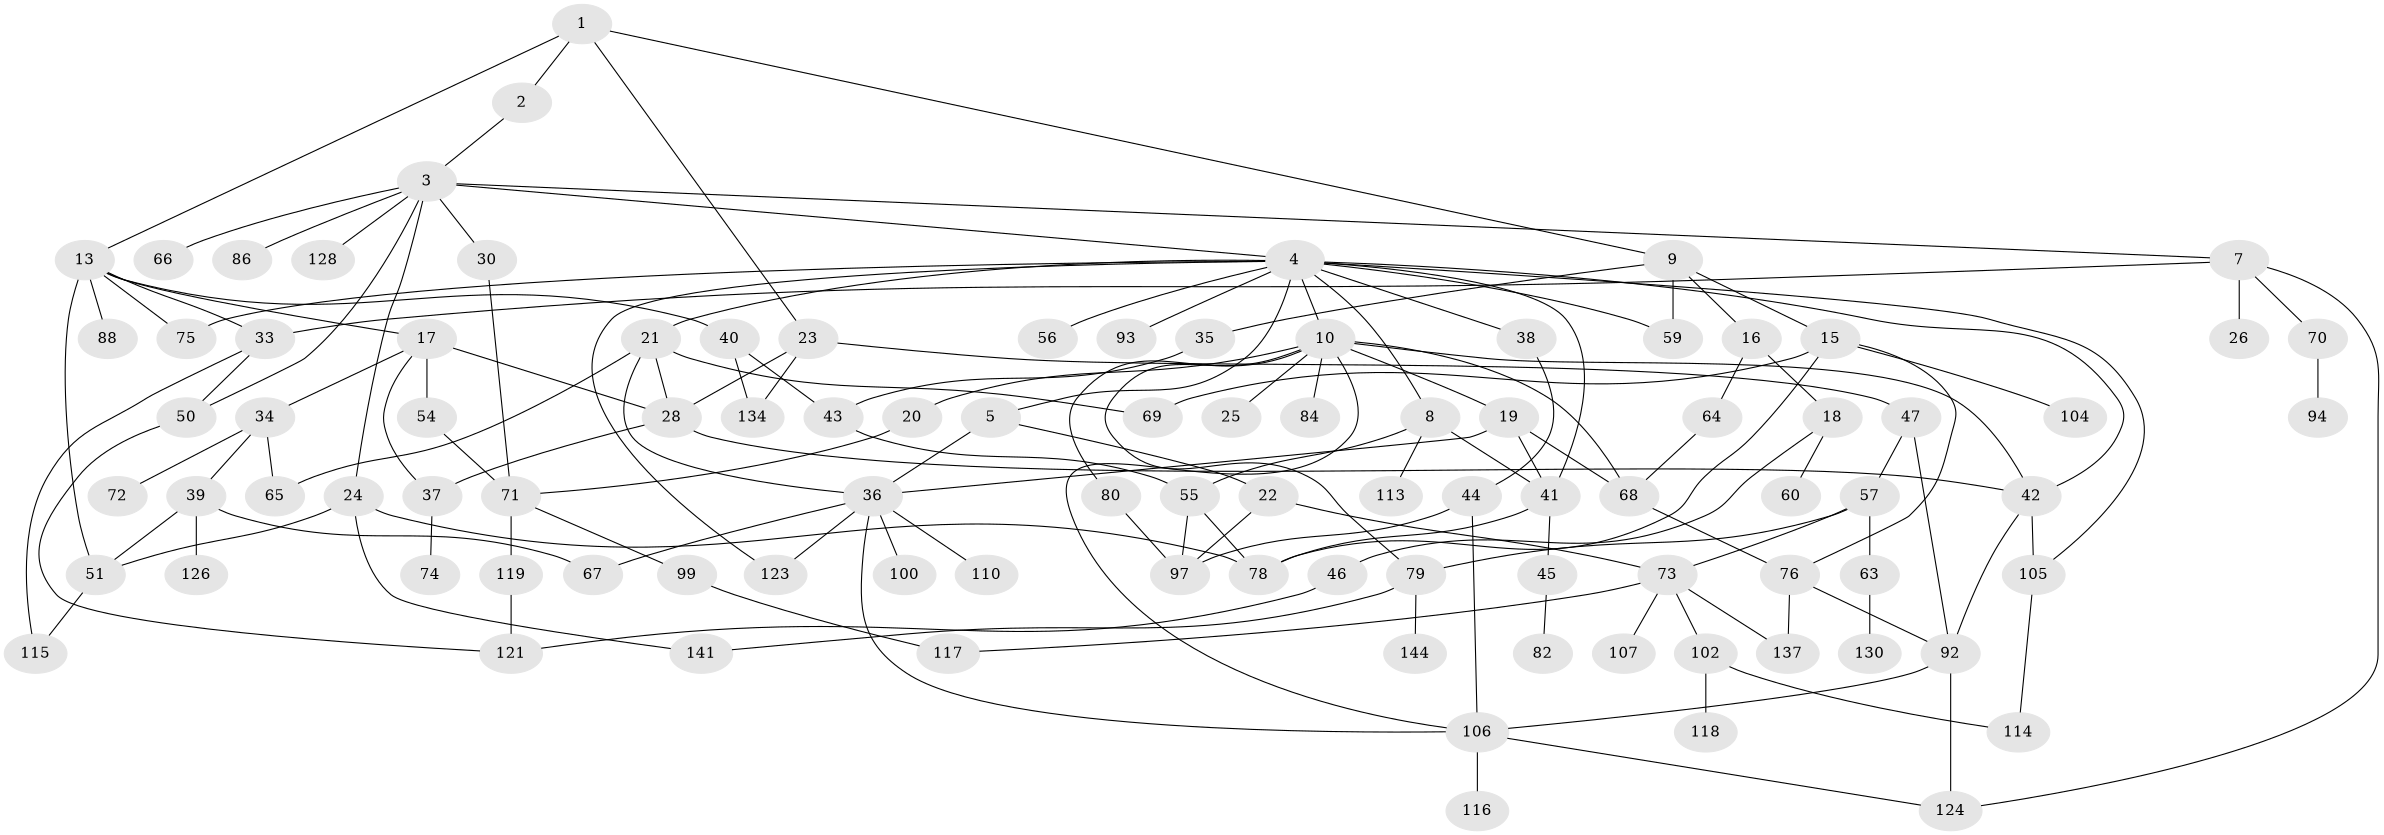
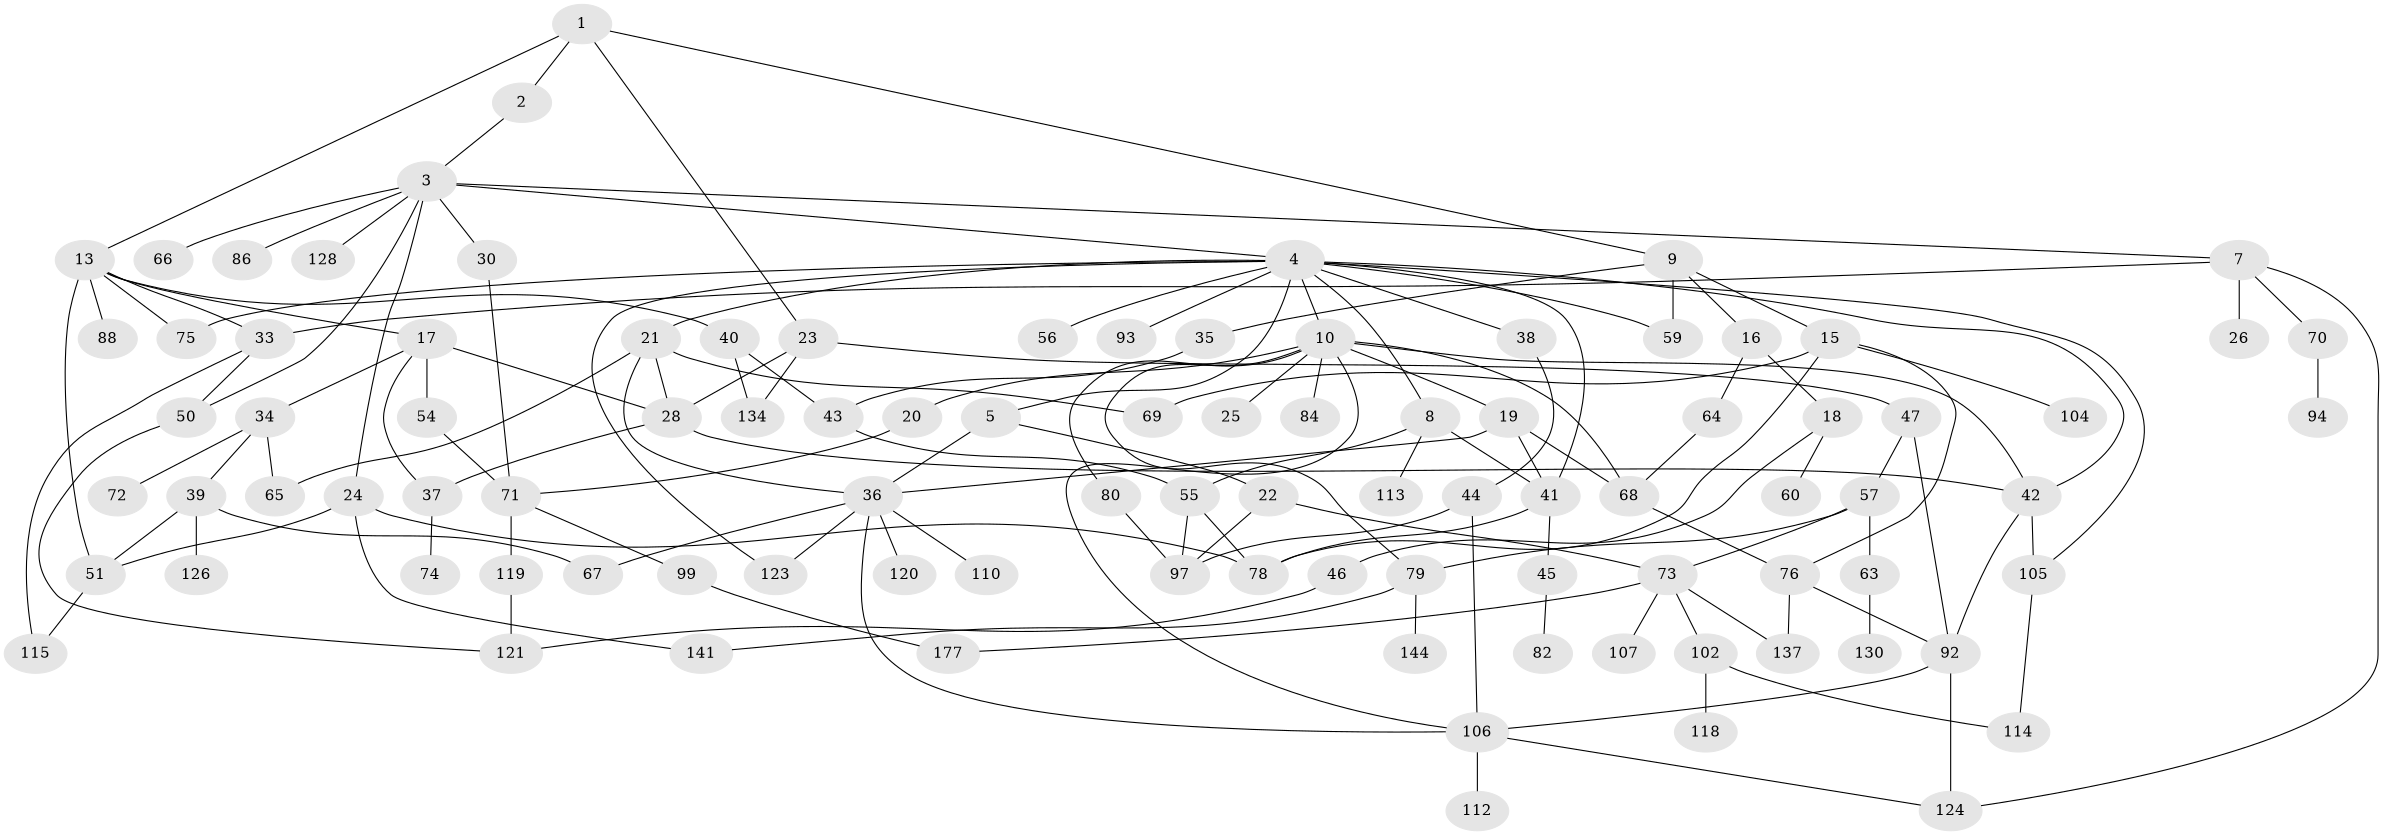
node "100": label "100" -> "120"
node "117": label "117" -> "177"
node "116": label "116" -> "112"
